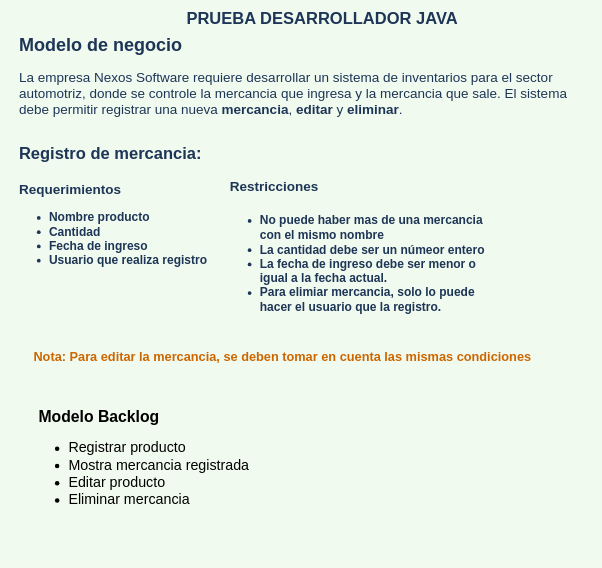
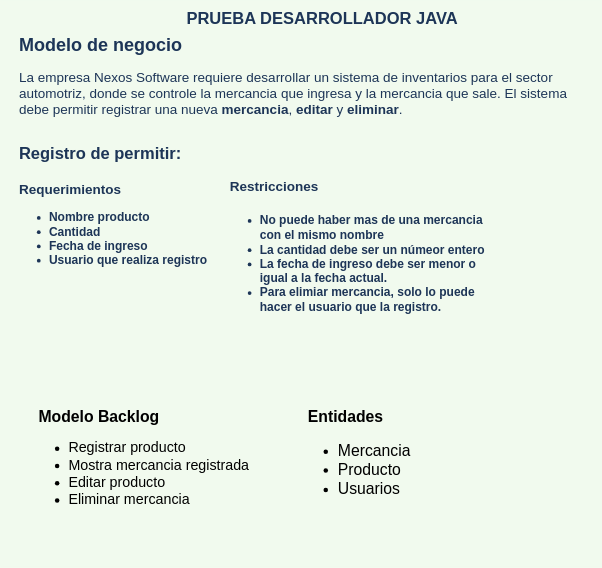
node "Registro de mercancia: Requerimientos Nombre producto Cantidad Fecha de ingreso Usuario que realiza registro": label "Registro de mercancia: Requerimientos Nombre producto Cantidad Fecha de ingreso Usuario que realiza registro" -> "Registro de permitir: Requerimientos Nombre producto Cantidad Fecha de ingreso Usuario que realiza registro"
node "Nota: Para editar la mercancia, se deben tomar en cuenta las mismas condiciones": removed
node "Entidades Mercancia Producto Usuarios": added
